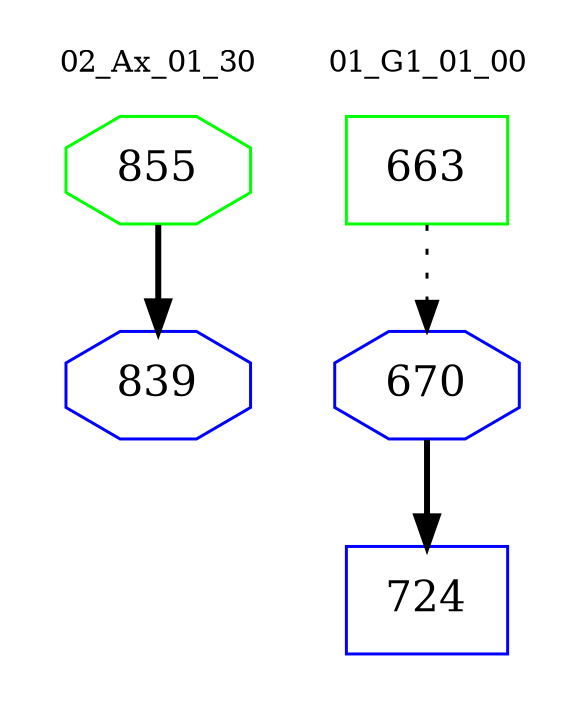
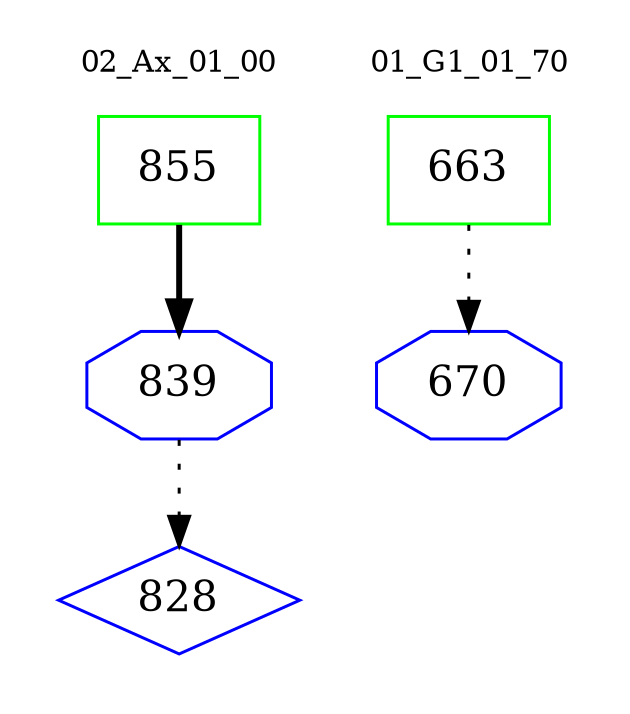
cluster "02_Ax_01_30": label "02_Ax_01_30" -> "02_Ax_01_00"
cluster "01_G1_01_00": label "01_G1_01_00" -> "01_G1_01_70"
node "855": shape octagon -> box
node "828": added
node "724": removed
